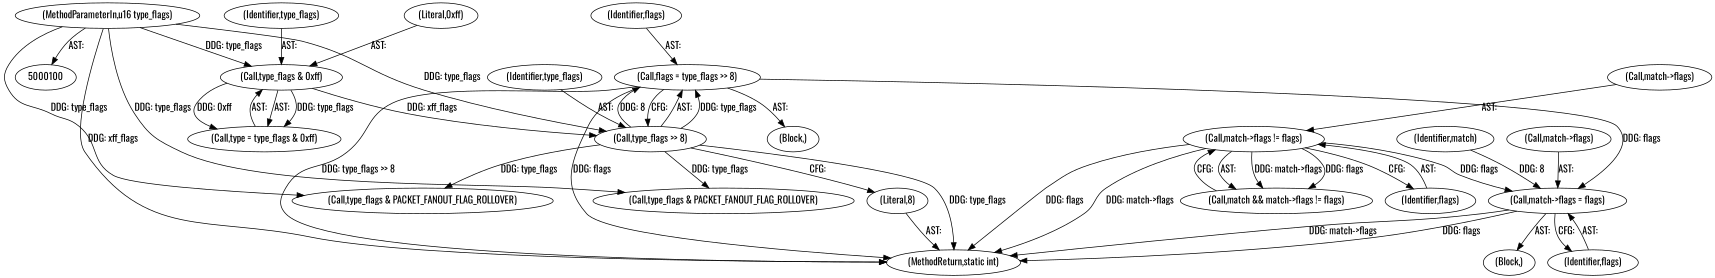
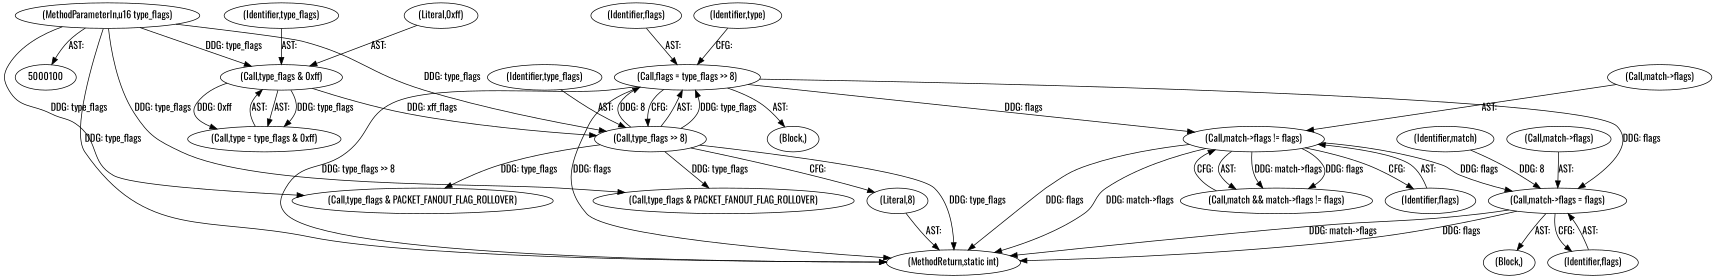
node "(Identifier,type)": added
edge "(Call,flags = type_flags >> 8)" -> "(Call,match->flags != flags)": added, label "DDG: flags"
edge "(MethodParameterIn,u16 type_flags)" -> "(MethodReturn,static int)": label "DDG: xff_flags" -> "DDG: type_flags"
